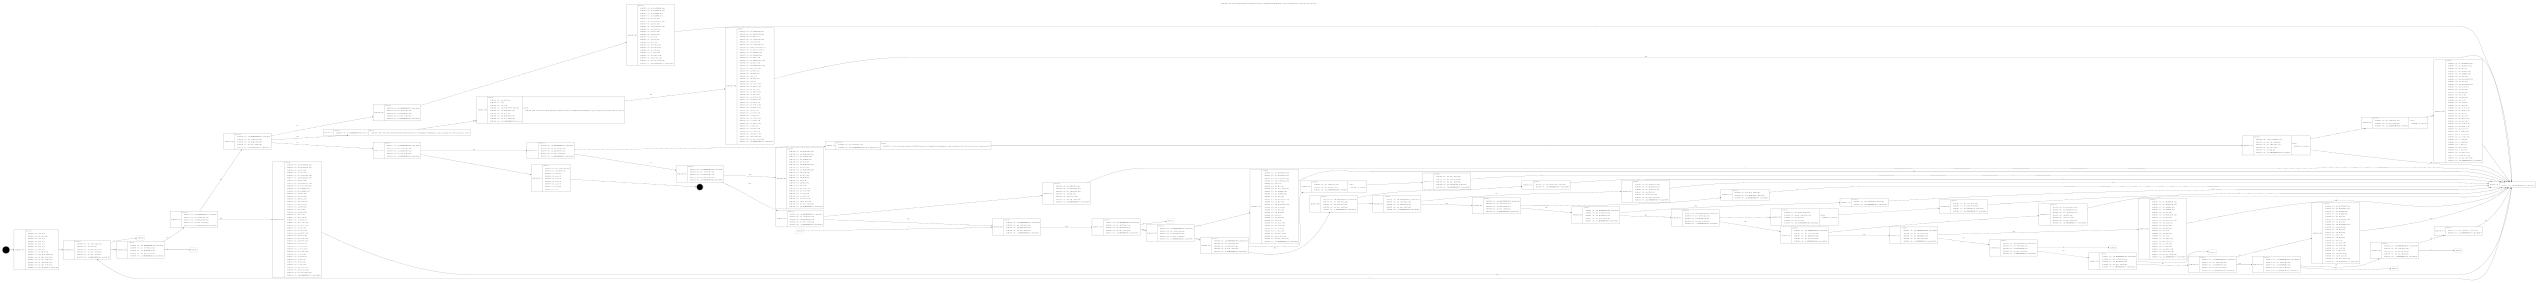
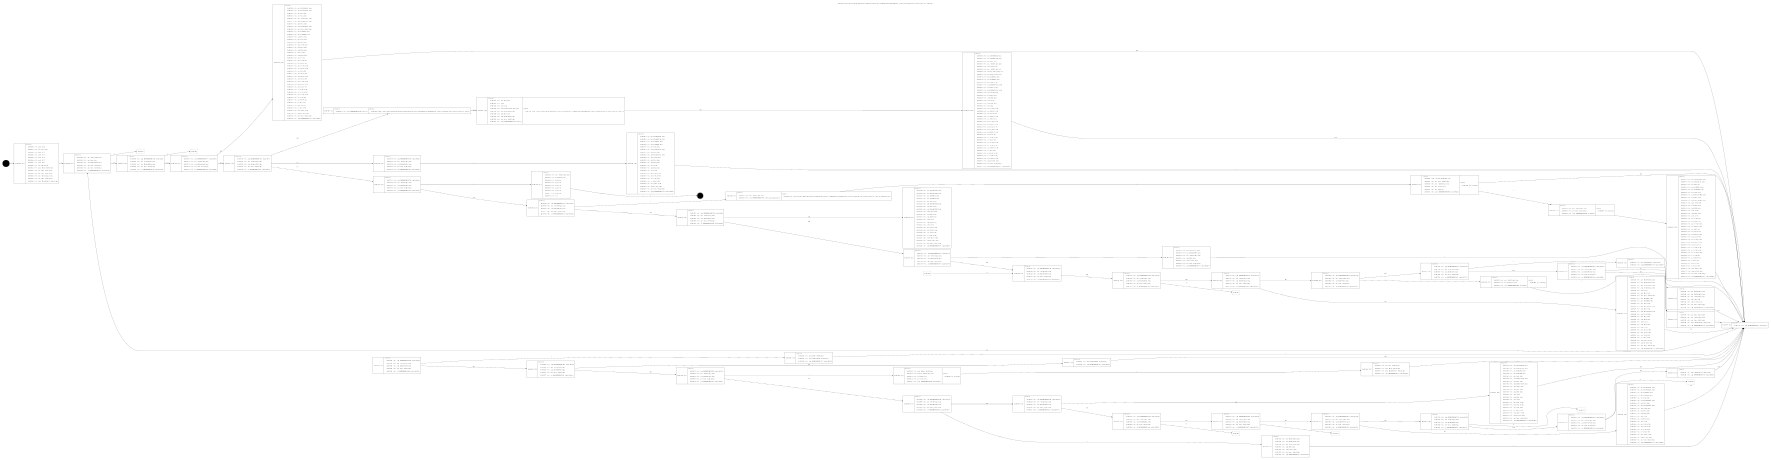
edge "0x401832 [25]" -> "0x40184b [25]": now "0x401832 [25]" -> "0x40198f [21]"
